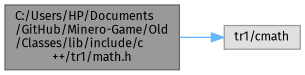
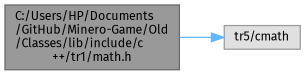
node "tr1/cmath": label "tr1/cmath" -> "tr5/cmath"
